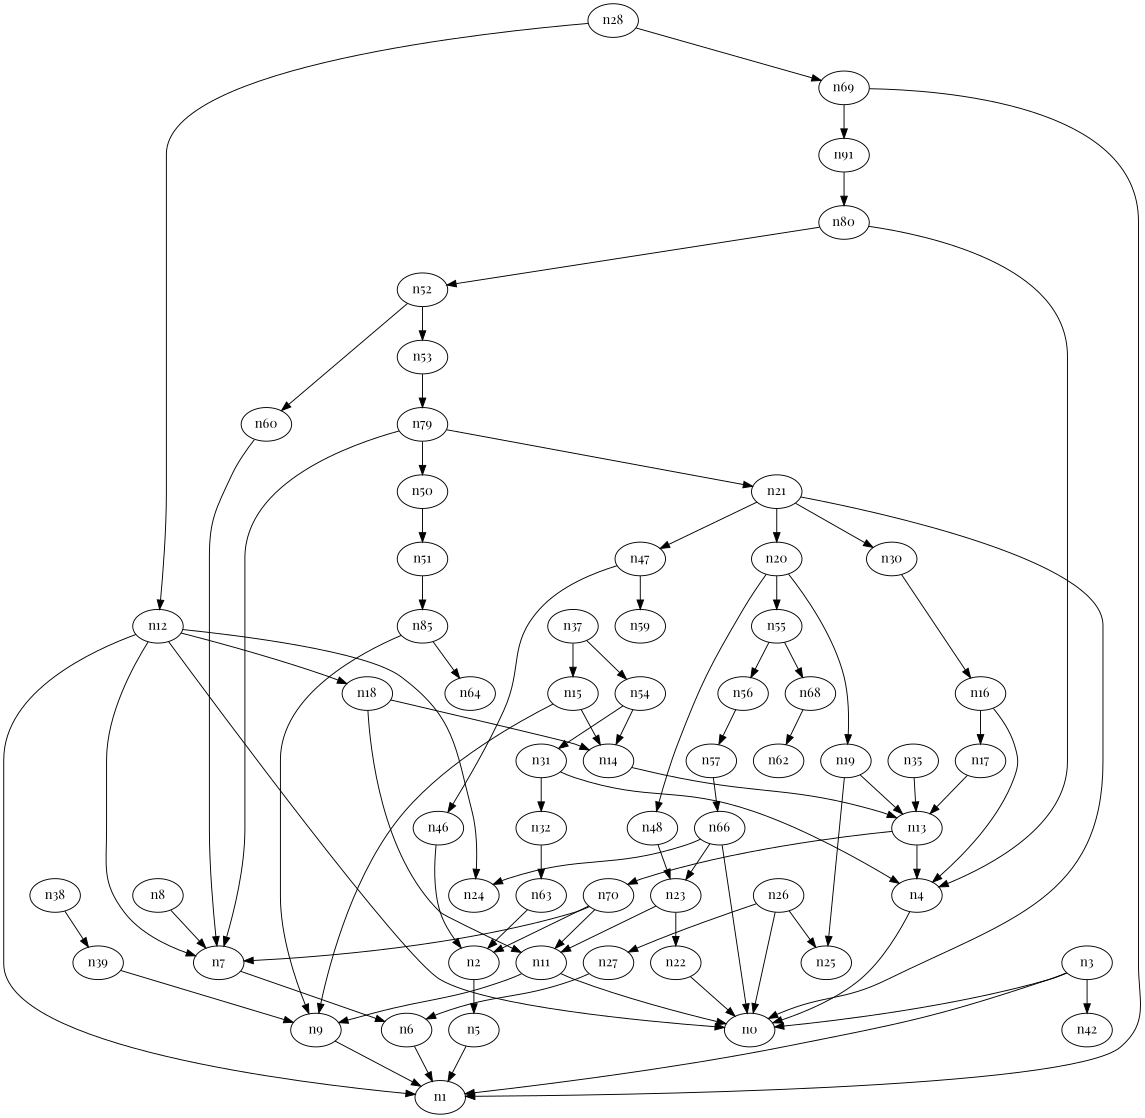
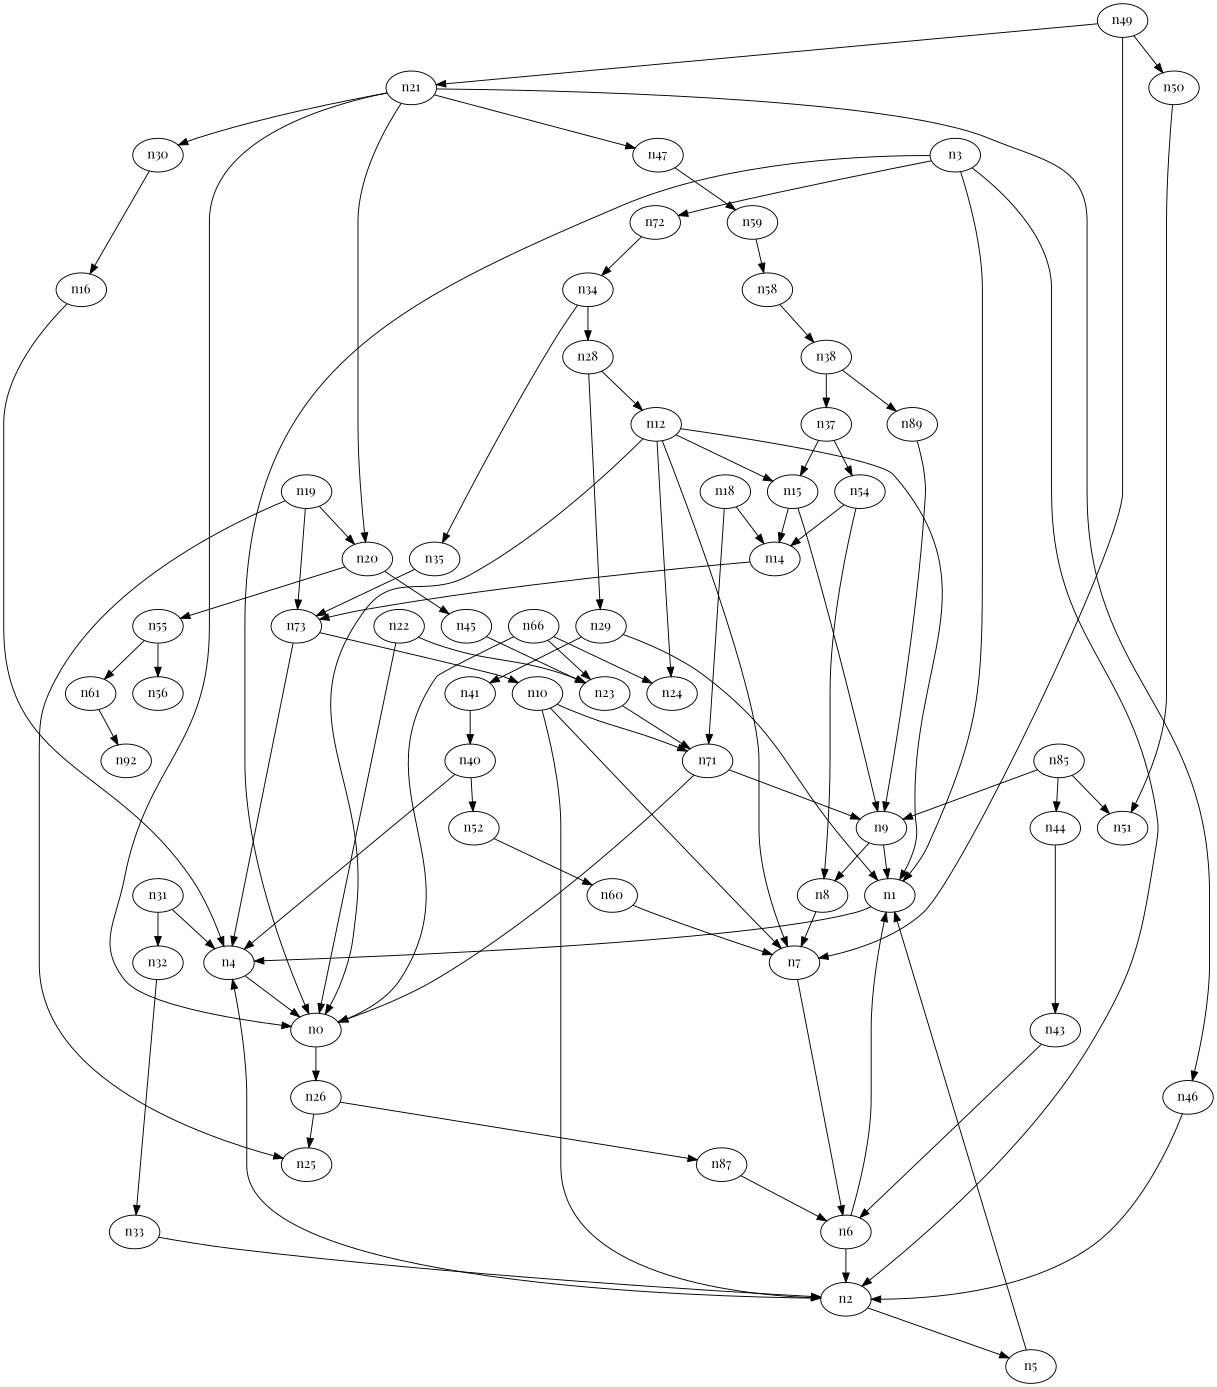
node "n69": label "n69" -> "n29"
node "n91": label "n91" -> "n41"
node "n80": label "n80" -> "n40"
node "n34": added
node "n58": added
node "n53": removed
edge "n38" -> "n37": added
node "n79": label "n79" -> "n49"
edge "n51" -> "n85": reversed
edge "n20" -> "n19": reversed
edge "n12" -> "n18": now "n12" -> "n15"
edge "n47" -> "n46": now "n21" -> "n46"
node "n64": label "n64" -> "n44"
node "n68": label "n68" -> "n61"
edge "n54" -> "n31": now "n54" -> "n8"
edge "n3" -> "n2": added
node "n57": removed
node "n62": label "n62" -> "n92"
node "n17": removed
node "n48": label "n48" -> "n45"
node "n13": label "n13" -> "n73"
edge "n9" -> "n8": added
node "n63": label "n63" -> "n33"
node "n70": label "n70" -> "n10"
edge "n23" -> "n22": reversed
edge "n1" -> "n4": added
edge "n26" -> "n0": reversed
node "n39": label "n39" -> "n89"
node "n11": label "n11" -> "n71"
node "n27": label "n27" -> "n87"
node "n43": added
node "n42": label "n42" -> "n72"
edge "n2" -> "n4": added
edge "n6" -> "n2": added
